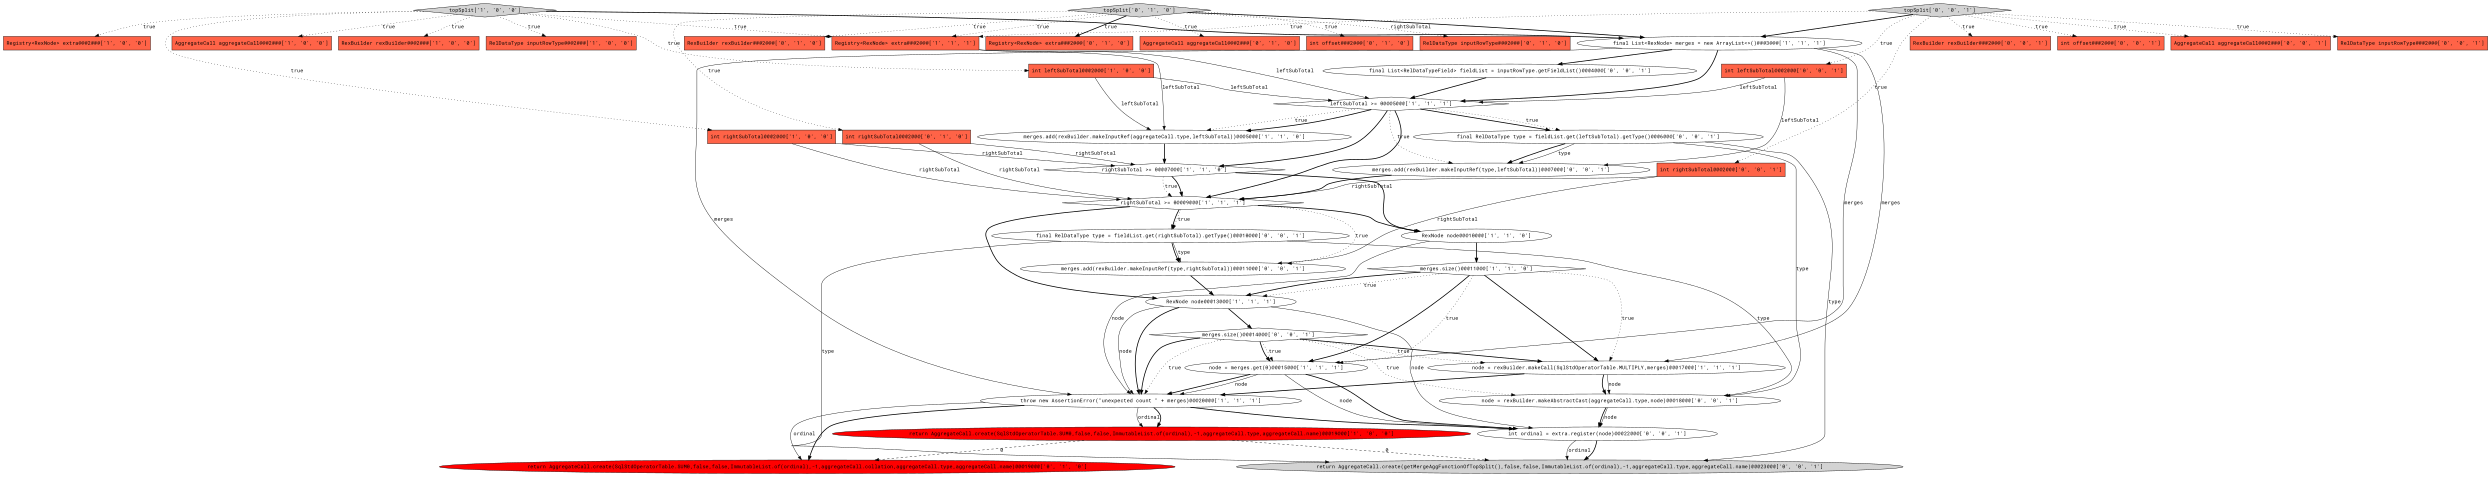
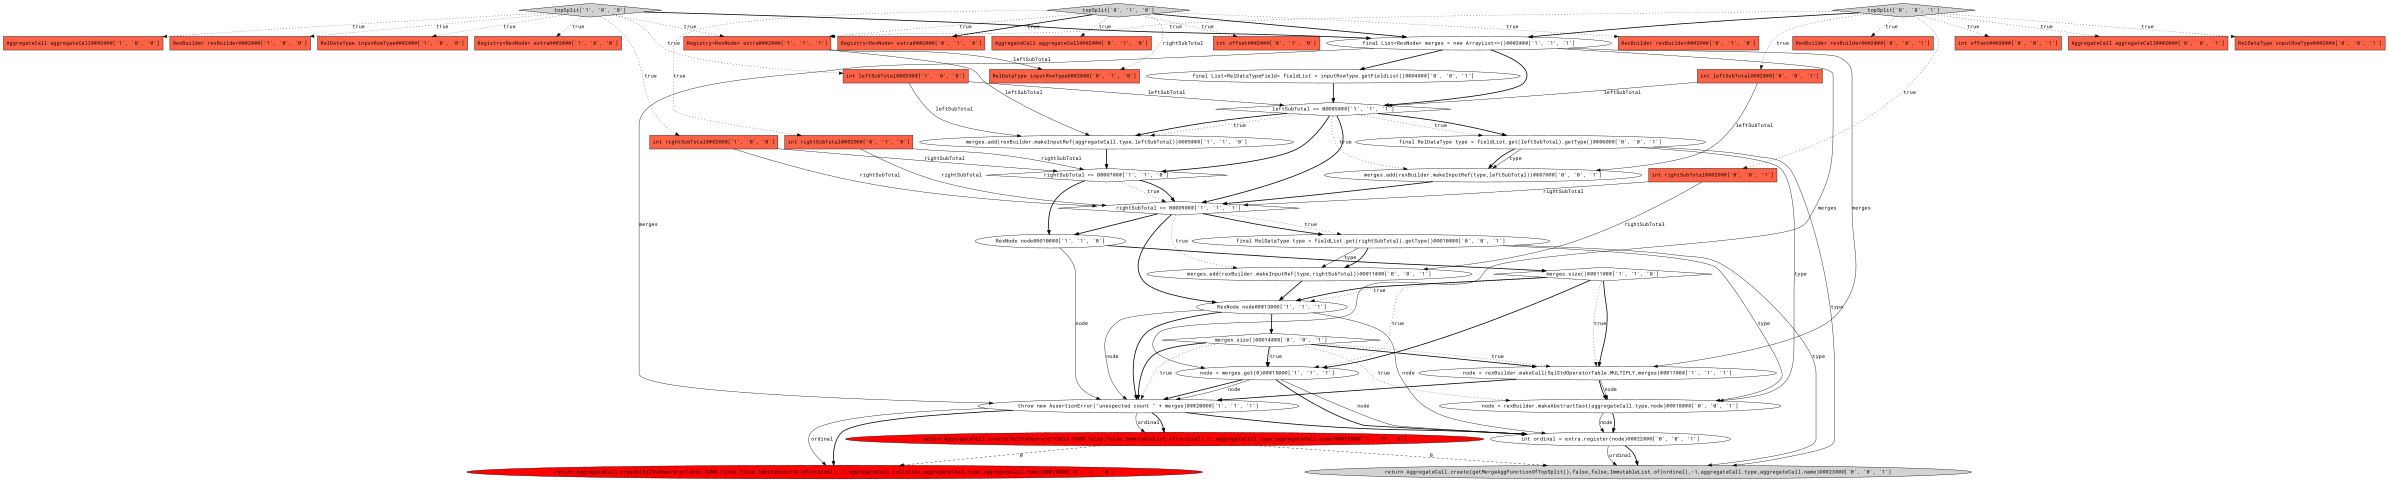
edge "Registry<RexNode> extra@@@2@@@['1', '1', '1']" -> "leftSubTotal >= 0@@@5@@@['1', '1', '1']": now "Registry<RexNode> extra@@@2@@@['1', '1', '1']" -> "RelDataType inputRowType@@@2@@@['0', '1', '0']"
